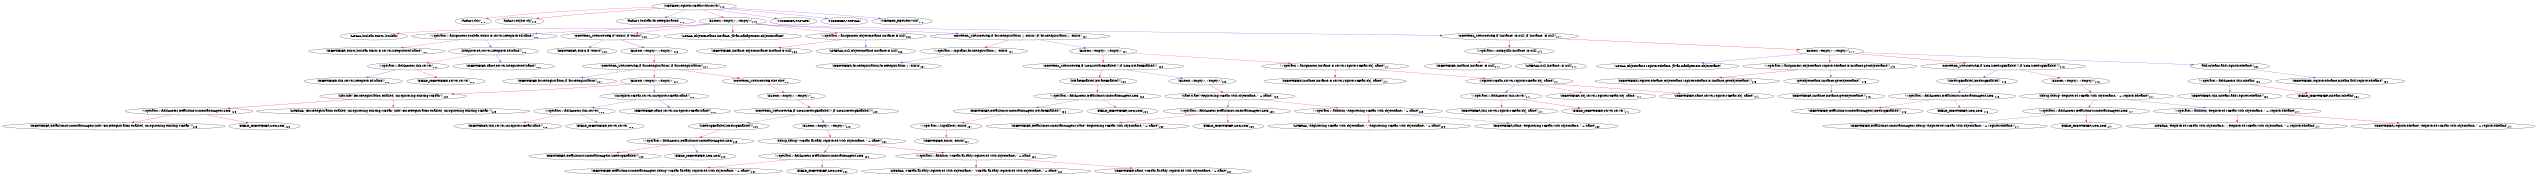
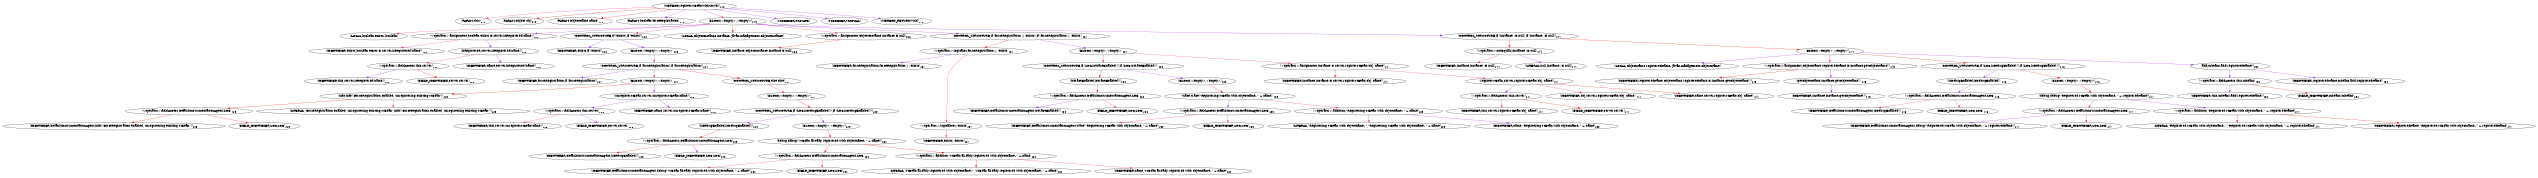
node "(PARAM,ObjectName name)": added
node "(LITERAL,null,ObjectInstance instance = null)": removed
edge "(add,mbeans.add(registeredName))" -> "(<operator>.fieldAccess,this.mbeans)": added
edge "(IDENTIFIER,DefaultInstrumentationAgent,isTraceEnabled())" -> "(<operator>.logicalNot,!exists)": now "(<operator>.logicalOr,forceRegistration || !exists)" -> "(<operator>.logicalNot,!exists)"
